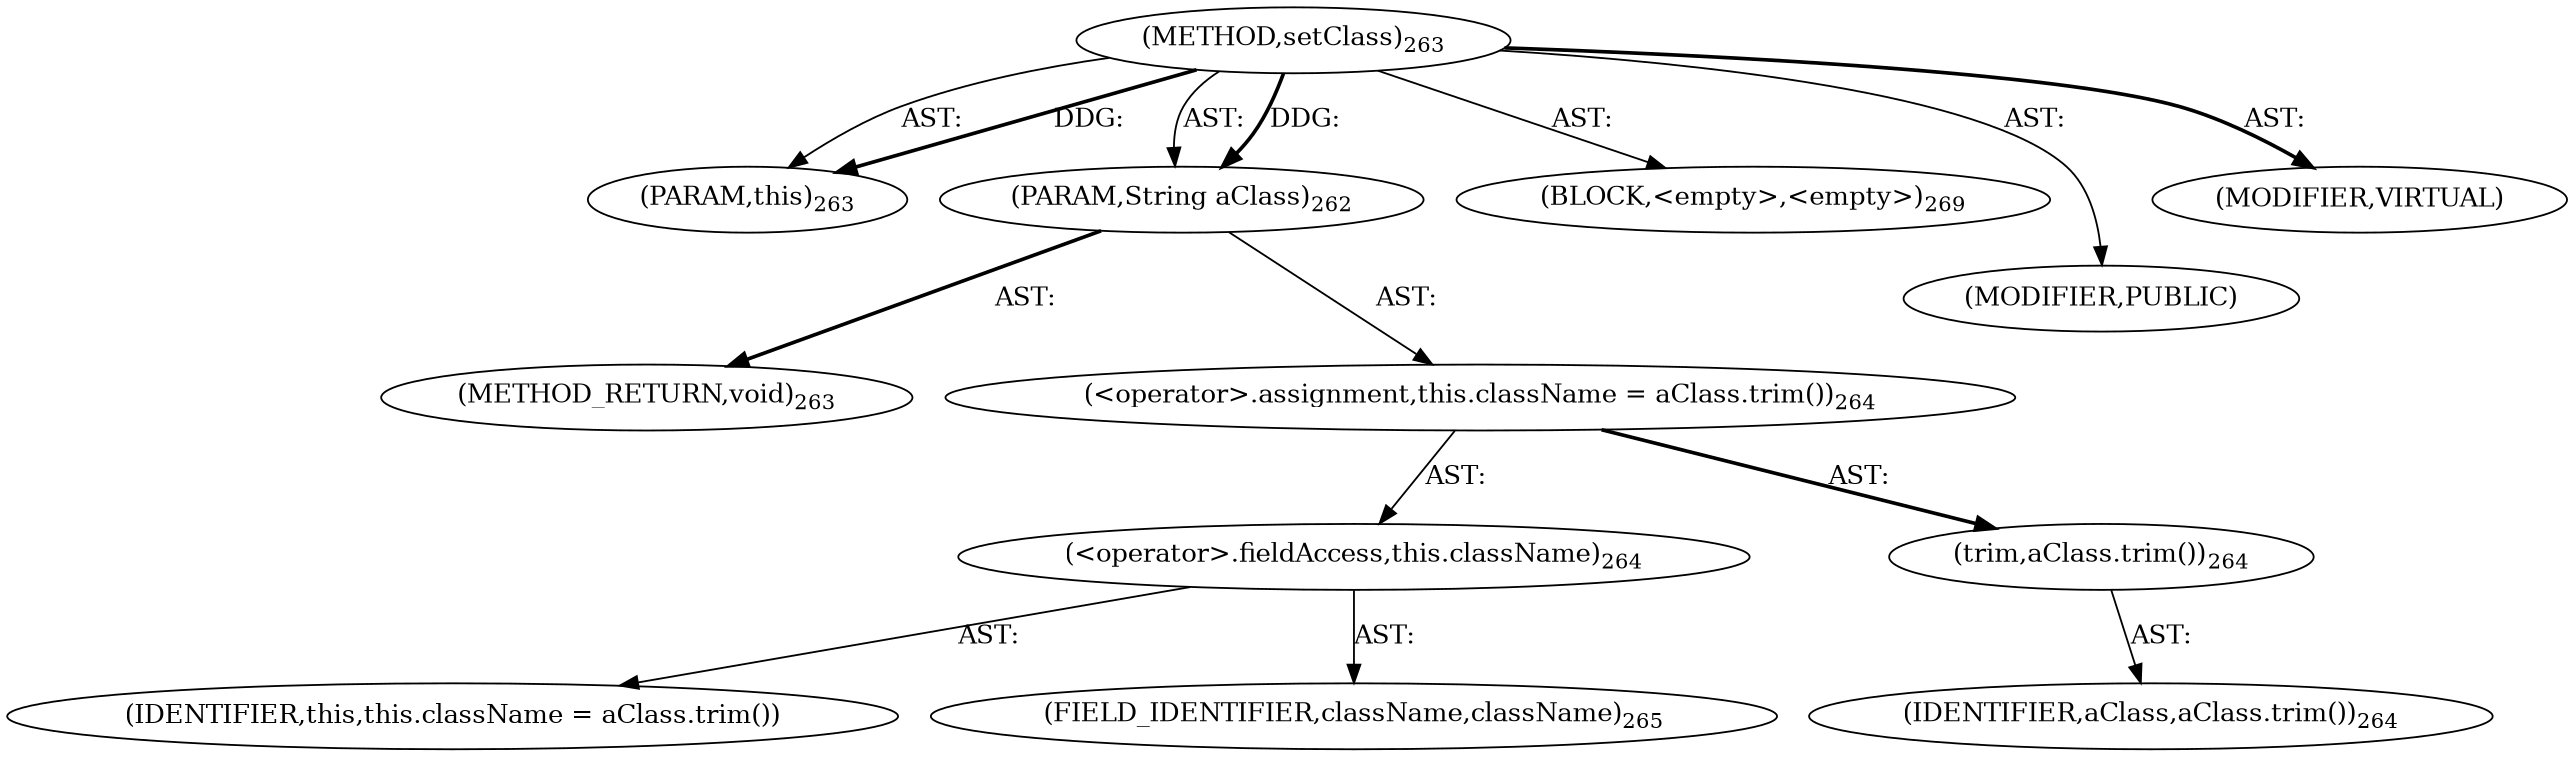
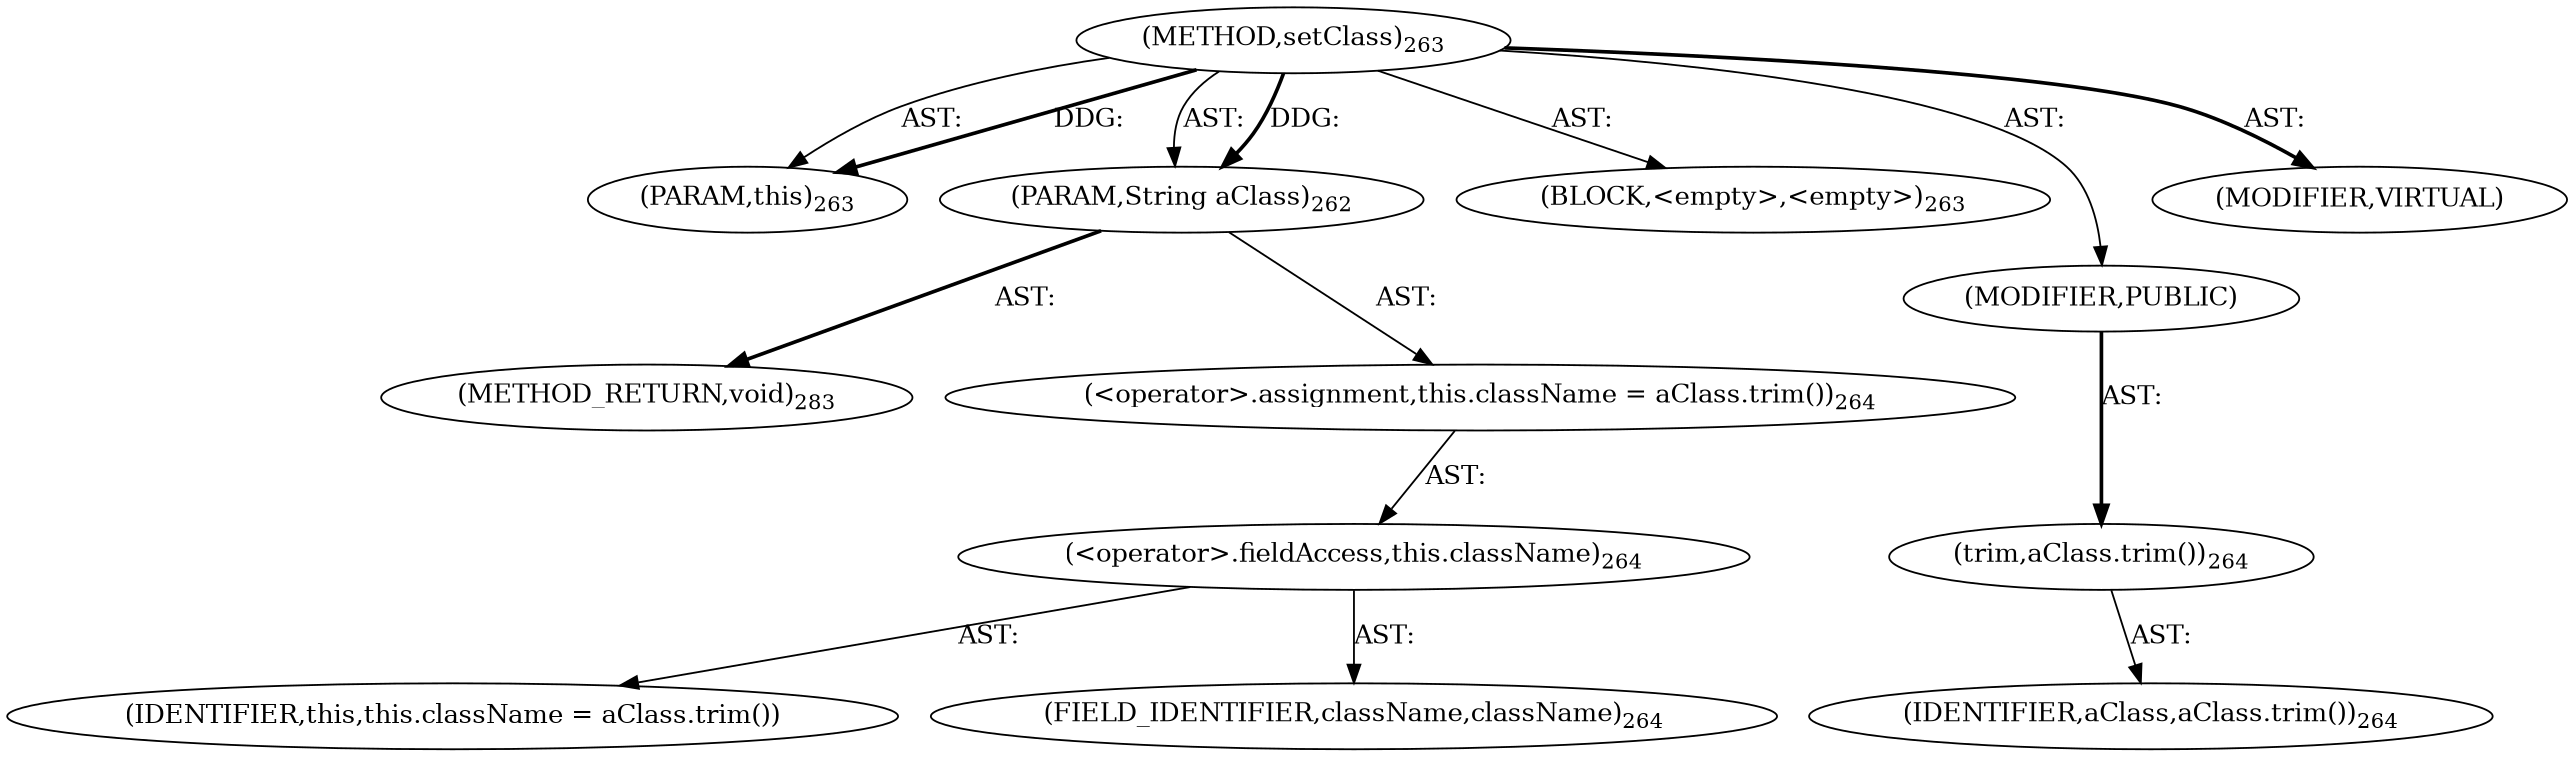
node "(BLOCK,<empty>,<empty>)": text "269" -> "263"
node "(METHOD_RETURN,void)": text "263" -> "283"
edge "(<operator>.assignment,this.className = aClass.trim())" -> "(trim,aClass.trim())": now "(MODIFIER,PUBLIC)" -> "(trim,aClass.trim())"
node "(FIELD_IDENTIFIER,className,className)": text "265" -> "264"
